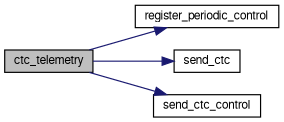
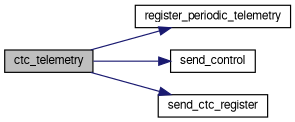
node "register_periodic_control": label "register_periodic_control" -> "register_periodic_telemetry"
node "send_ctc": label "send_ctc" -> "send_control"
node "send_ctc_control": label "send_ctc_control" -> "send_ctc_register"
